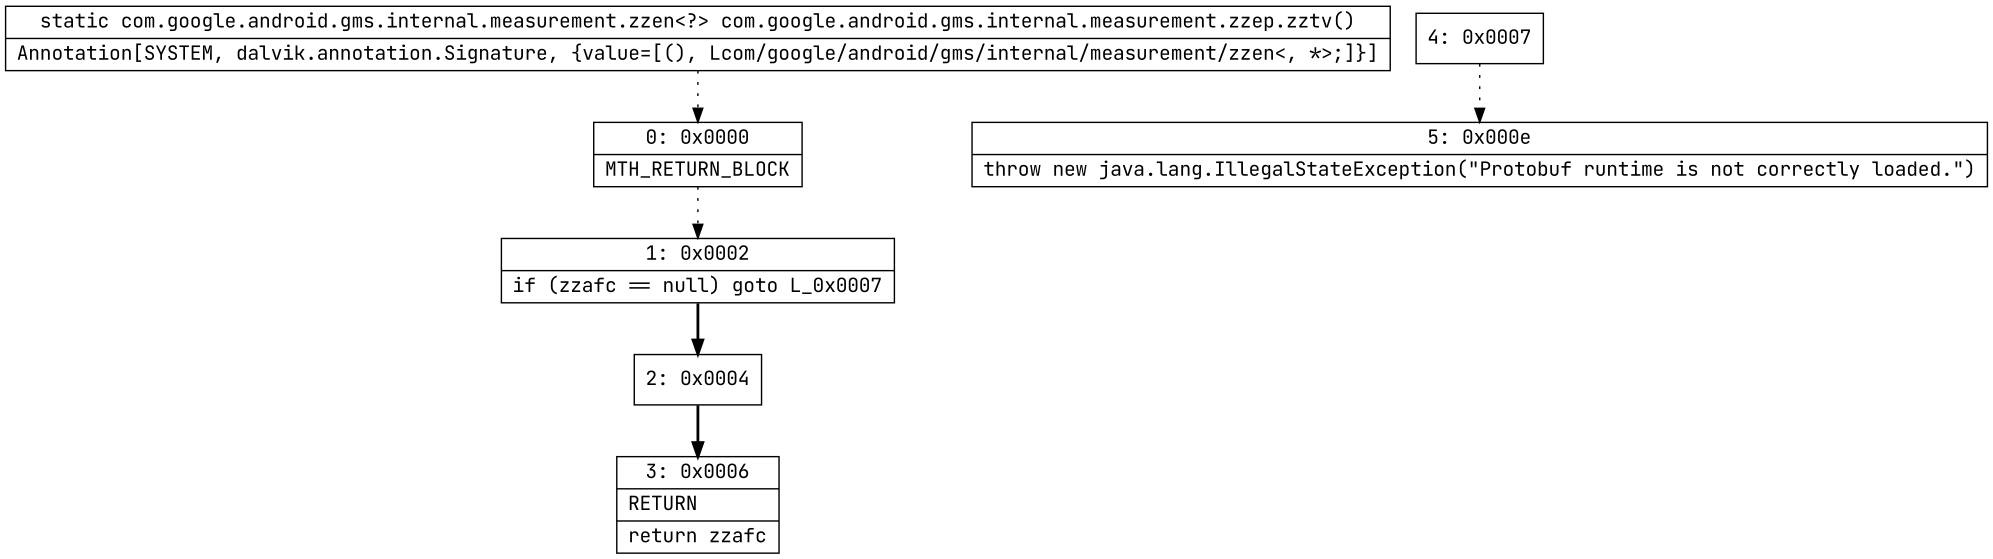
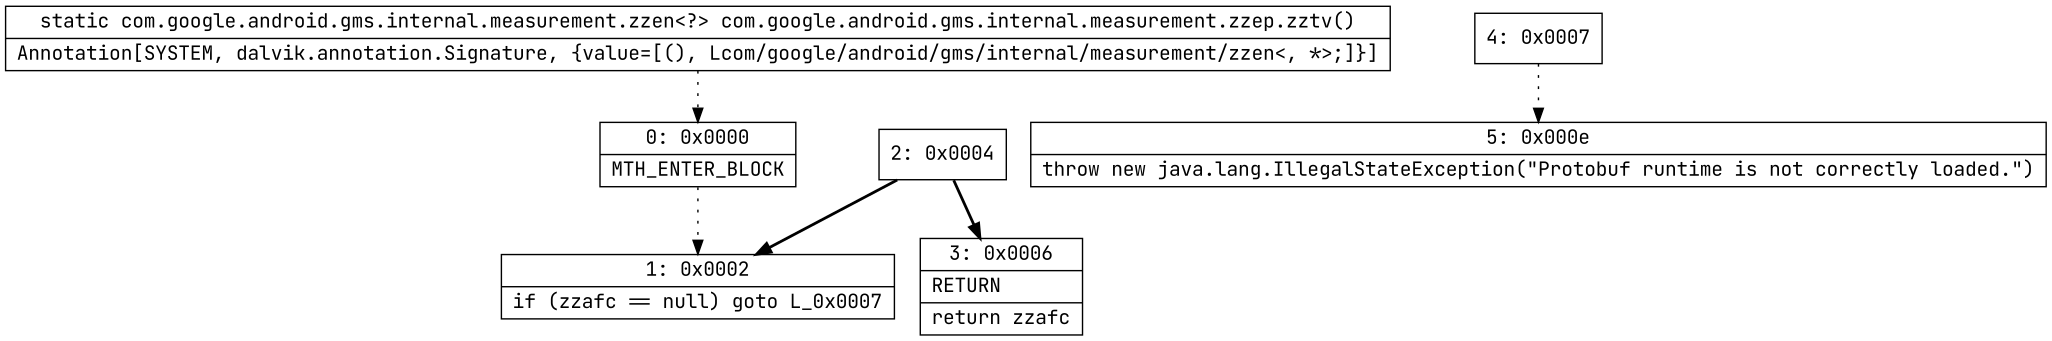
node "0: 0x0000": text "MTH_RETURN_BLOCK" -> "MTH_ENTER_BLOCK"
edge "1: 0x0002" -> "2: 0x0004": reversed
